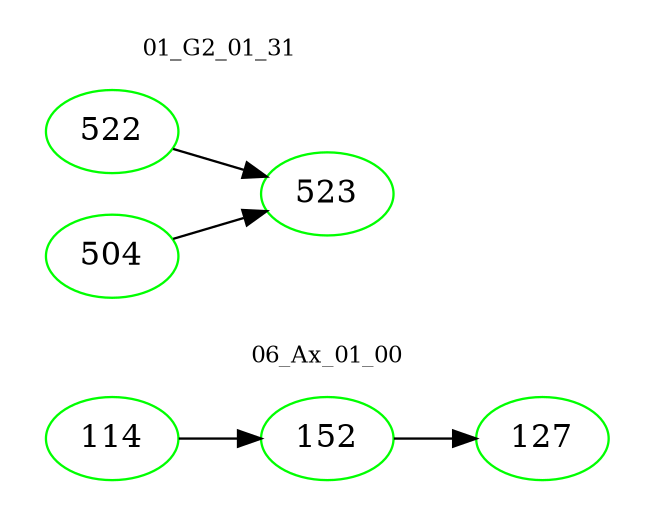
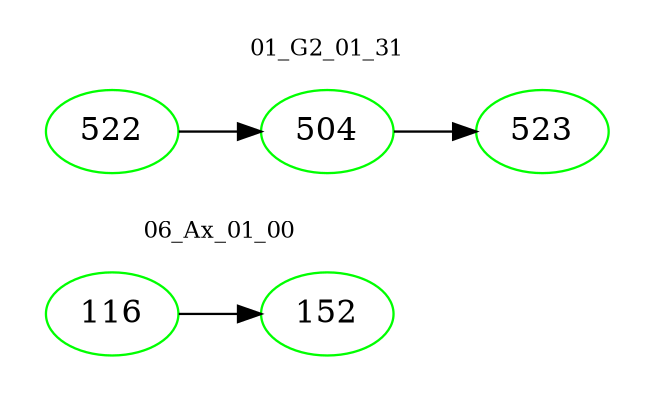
edge "522" -> "523": now "522" -> "504"
node "114": label "114" -> "116"
node "127": removed
